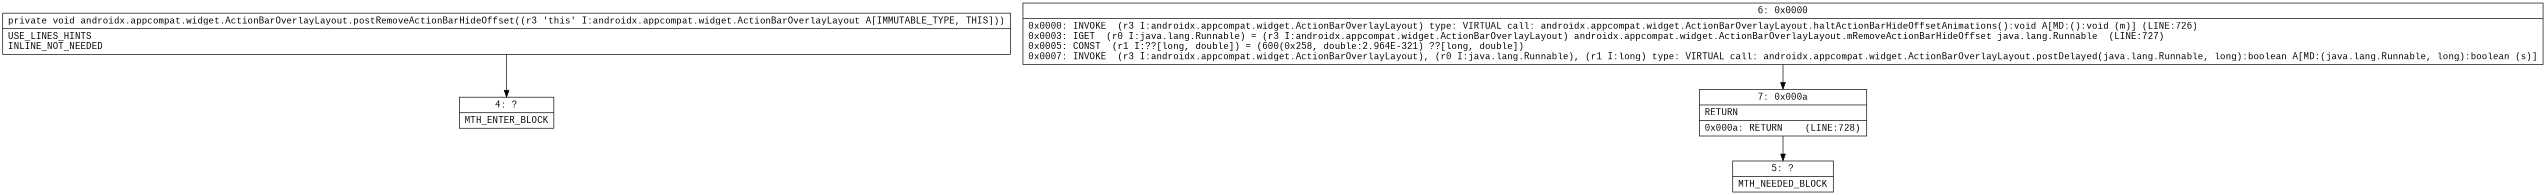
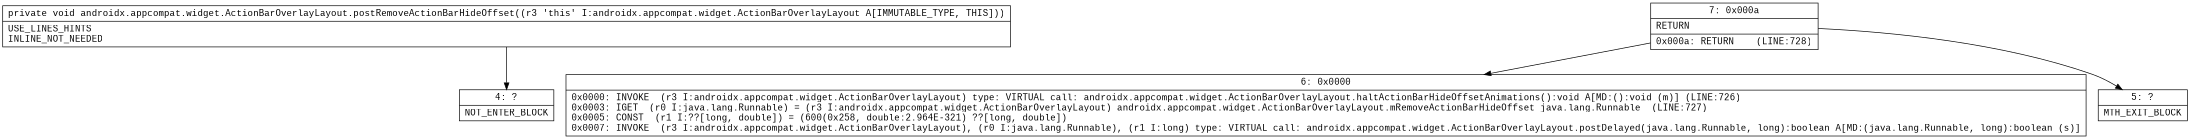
edge "6: 0x0000" -> "7: 0x000a": reversed
node "4: ?": text "MTH_ENTER_BLOCK" -> "NOT_ENTER_BLOCK"
node "5: ?": text "MTH_NEEDED_BLOCK" -> "MTH_EXIT_BLOCK"
